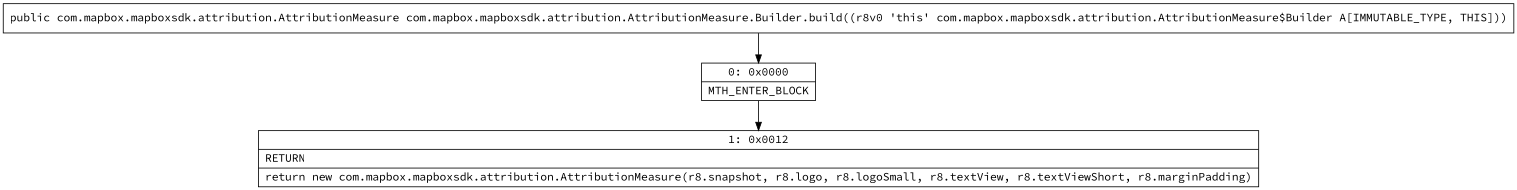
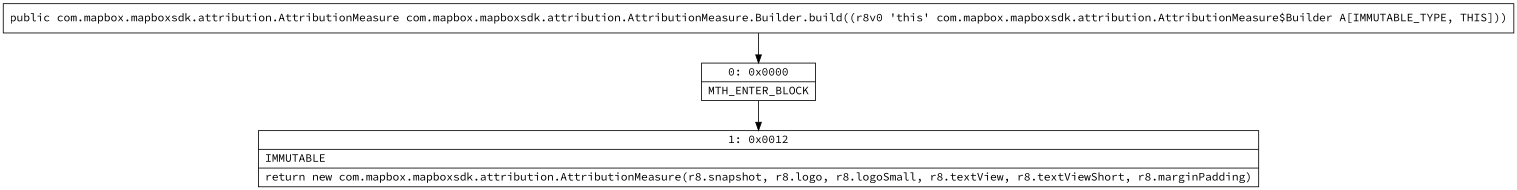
node "1: 0x0012": text "RETURN" -> "IMMUTABLE"
